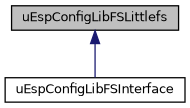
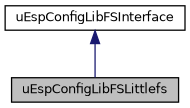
edge "uEspConfigLibFSInterface" -> "uEspConfigLibFSLittlefs": reversed
